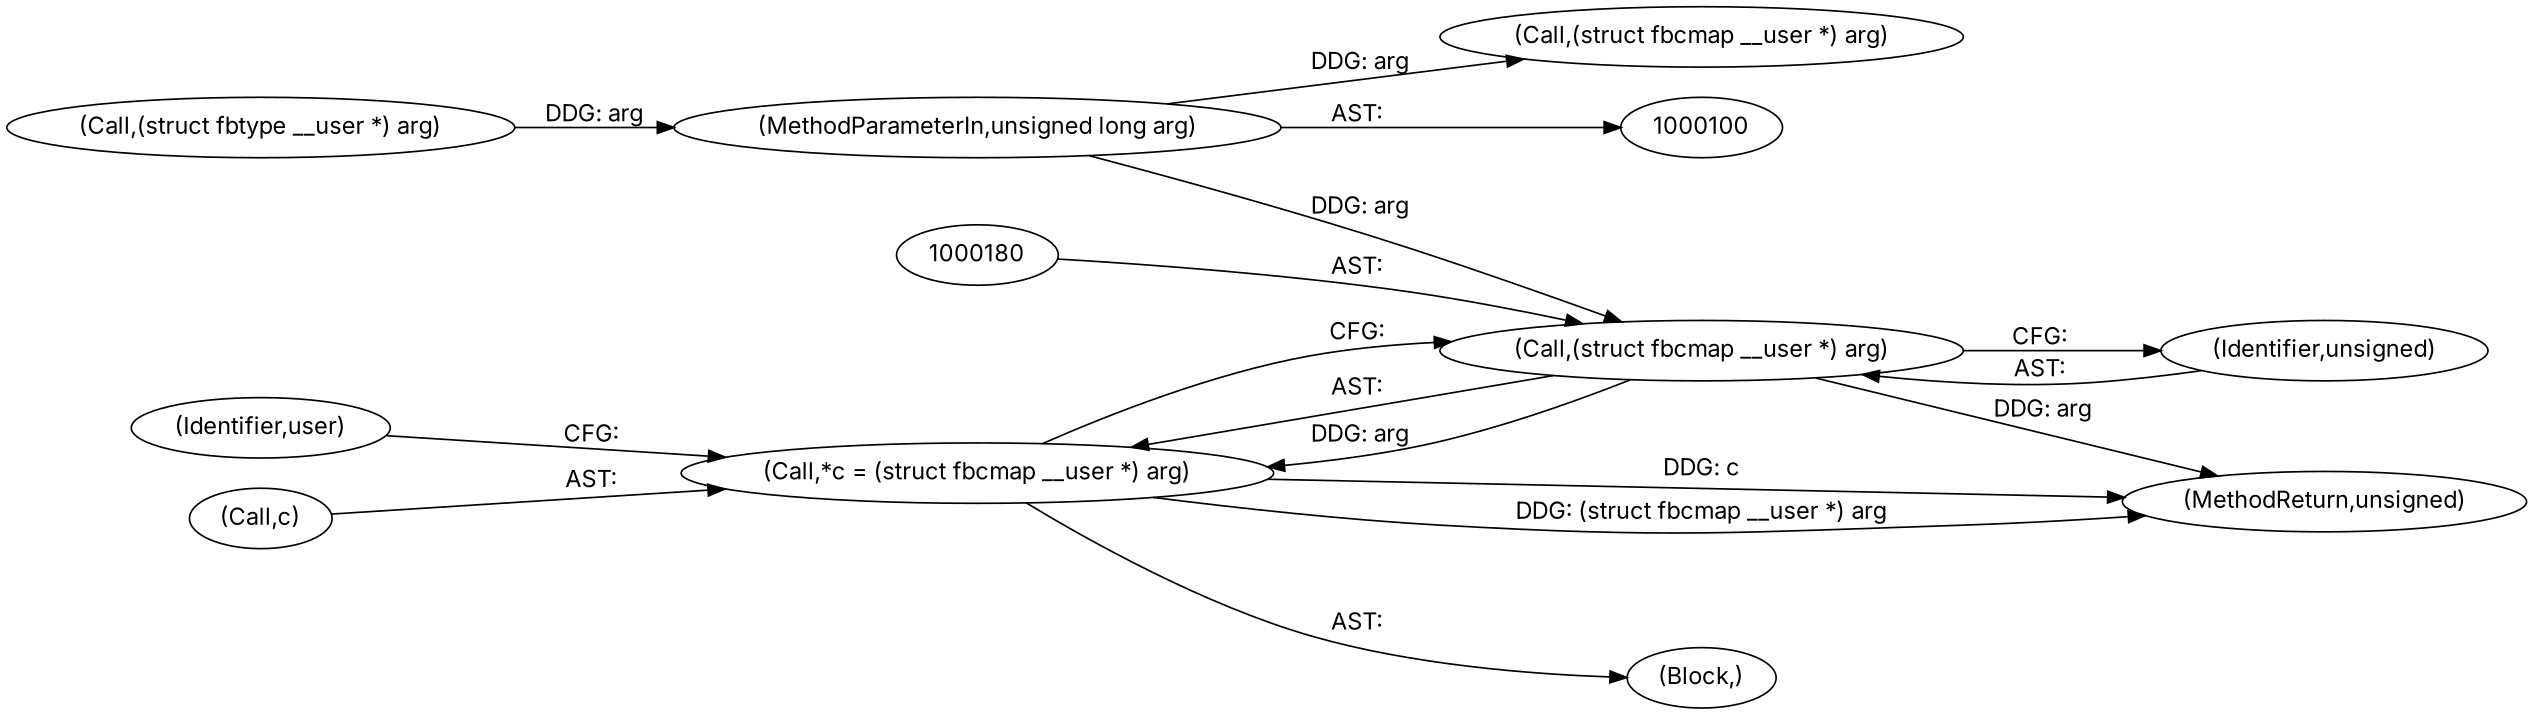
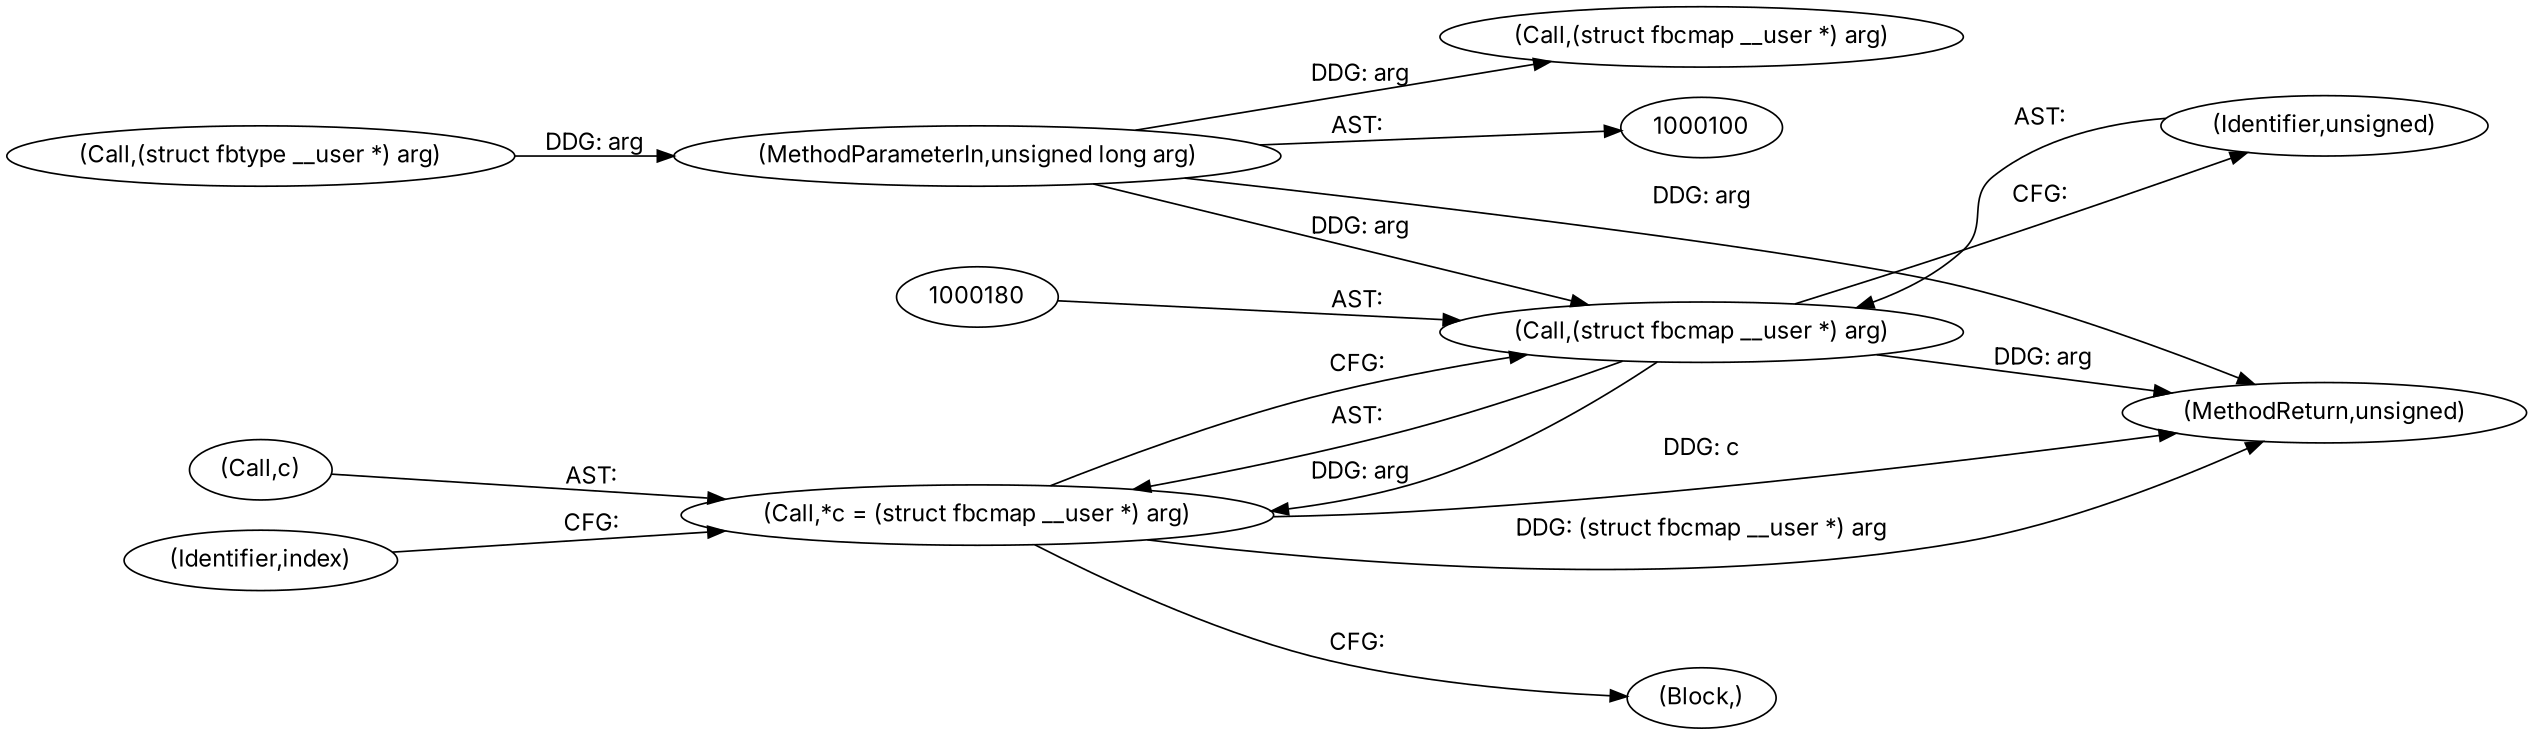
edge "(MethodParameterIn,unsigned long arg)" -> "(MethodReturn,unsigned)": added, label "DDG: arg"
node "(Identifier,user)": label "(Identifier,user)" -> "(Identifier,index)"
edge "(Call,*c = (struct fbcmap __user *) arg)" -> "(Block,)": label "AST: " -> "CFG: "
